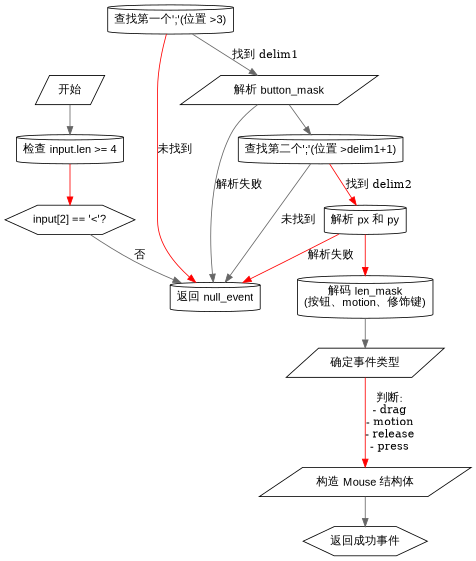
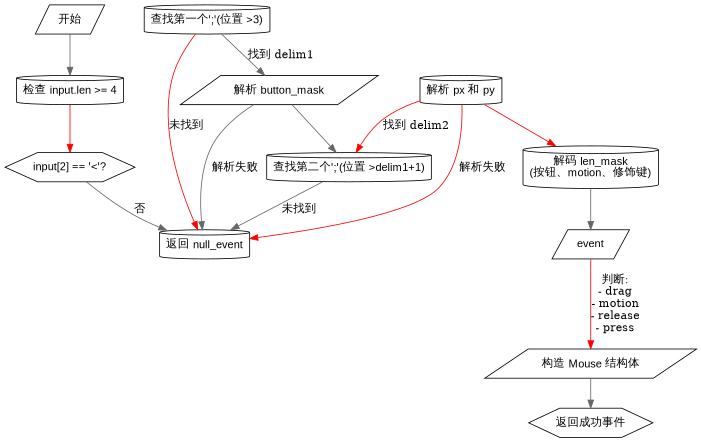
edge "查找第二个';'(位置 >delim1+1)" -> "解析 px 和 py": reversed
node "确定事件类型": label "确定事件类型" -> "event"
